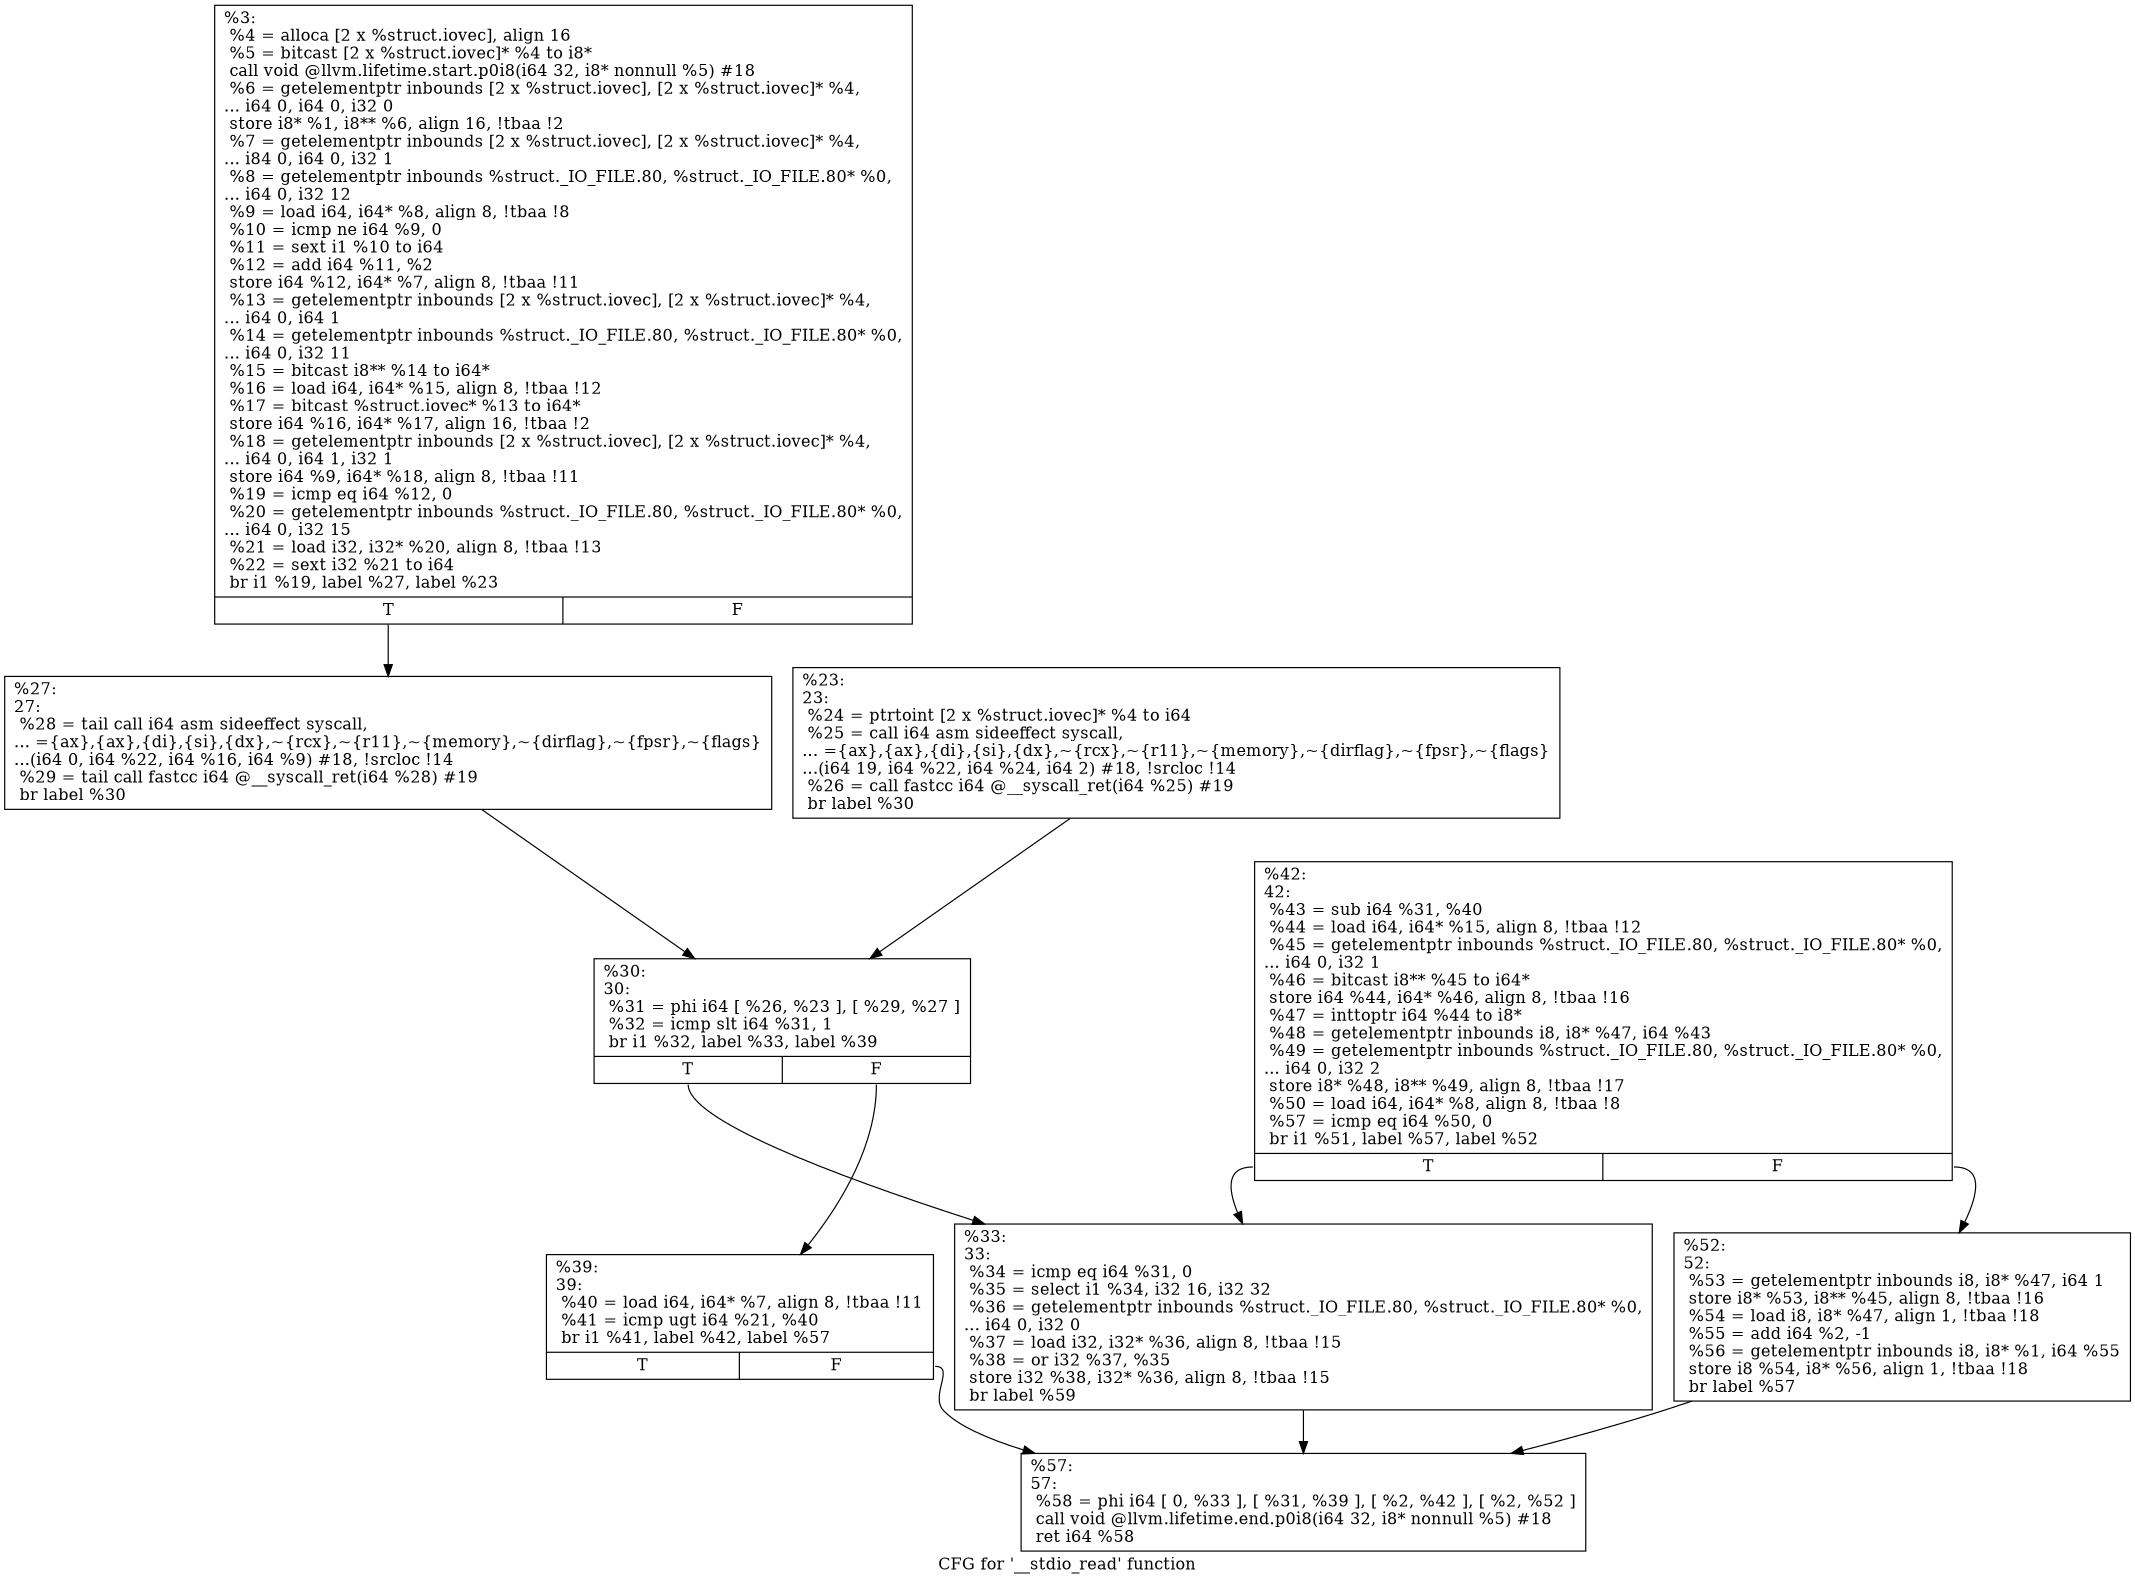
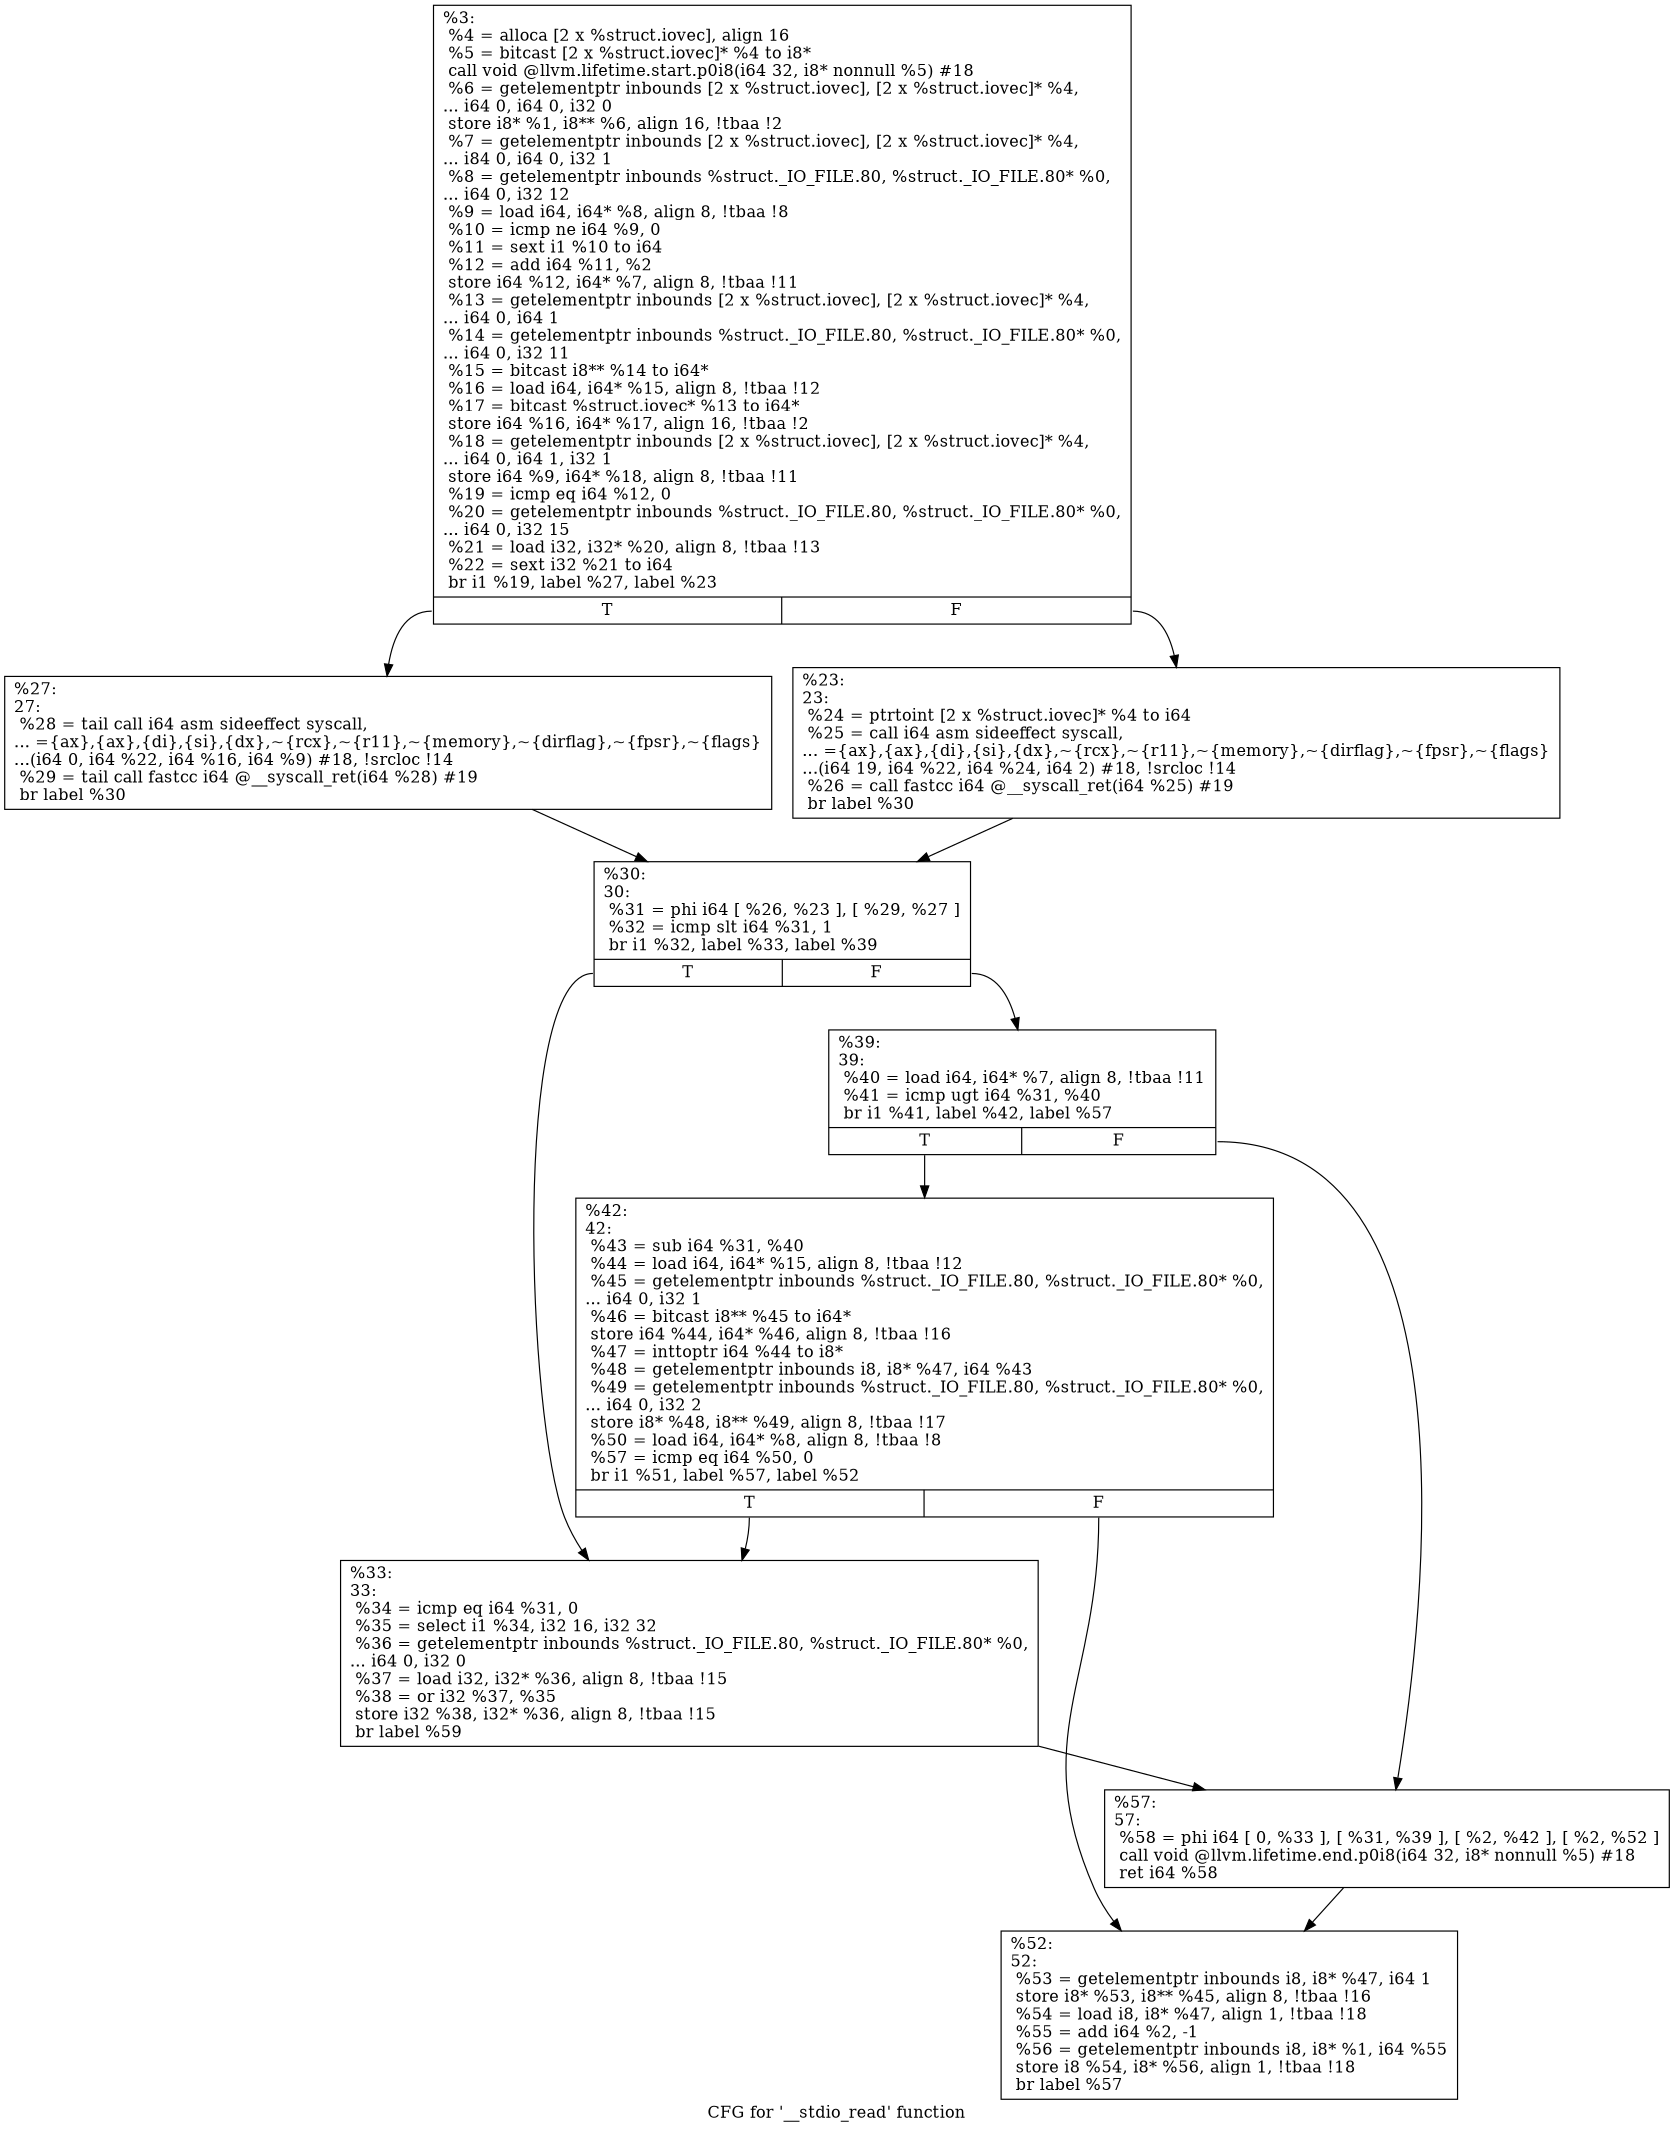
edge "%3:" -> "%23:": added
edge "%39:" -> "%42:": added
node "%39:": text "%41 = icmp ugt i64 %21, %40" -> "%41 = icmp ugt i64 %31, %40"
edge "%52:" -> "%57:": reversed
